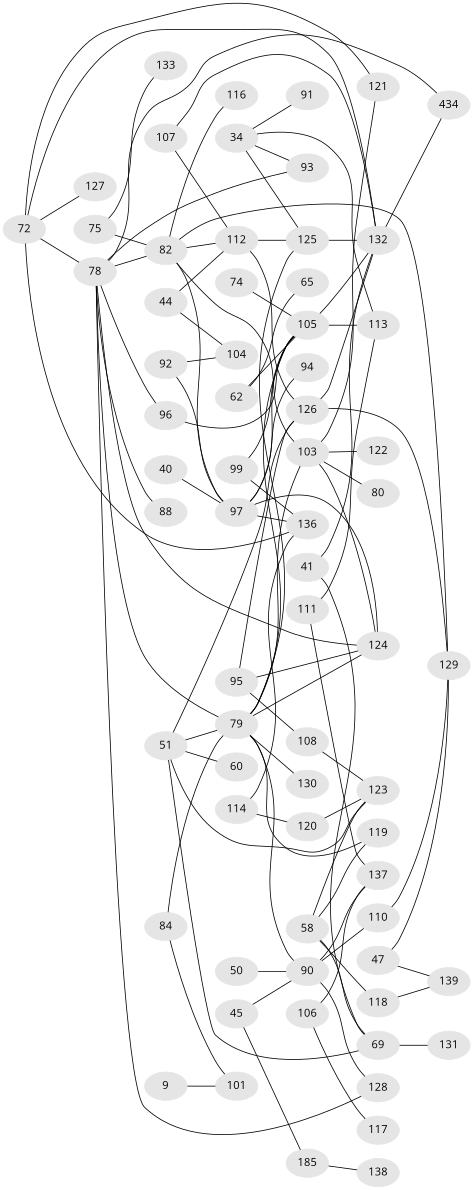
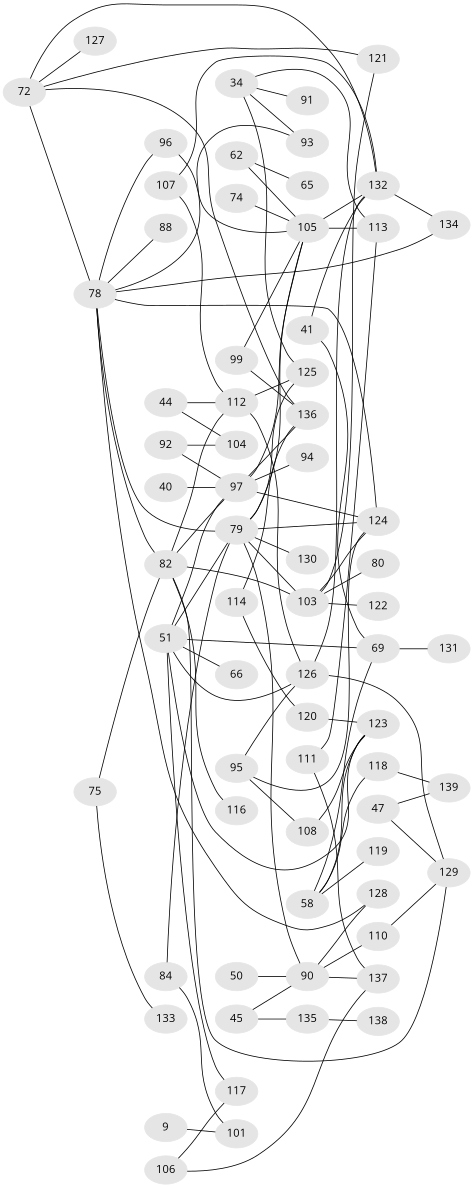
node "434": label "434" -> "134"
edge "125" -- "132": removed
edge "97" -- "51": added
node "60": label "60" -> "66"
edge "79" -- "119": removed
edge "51" -- "117": added
node "185": label "185" -> "135"
